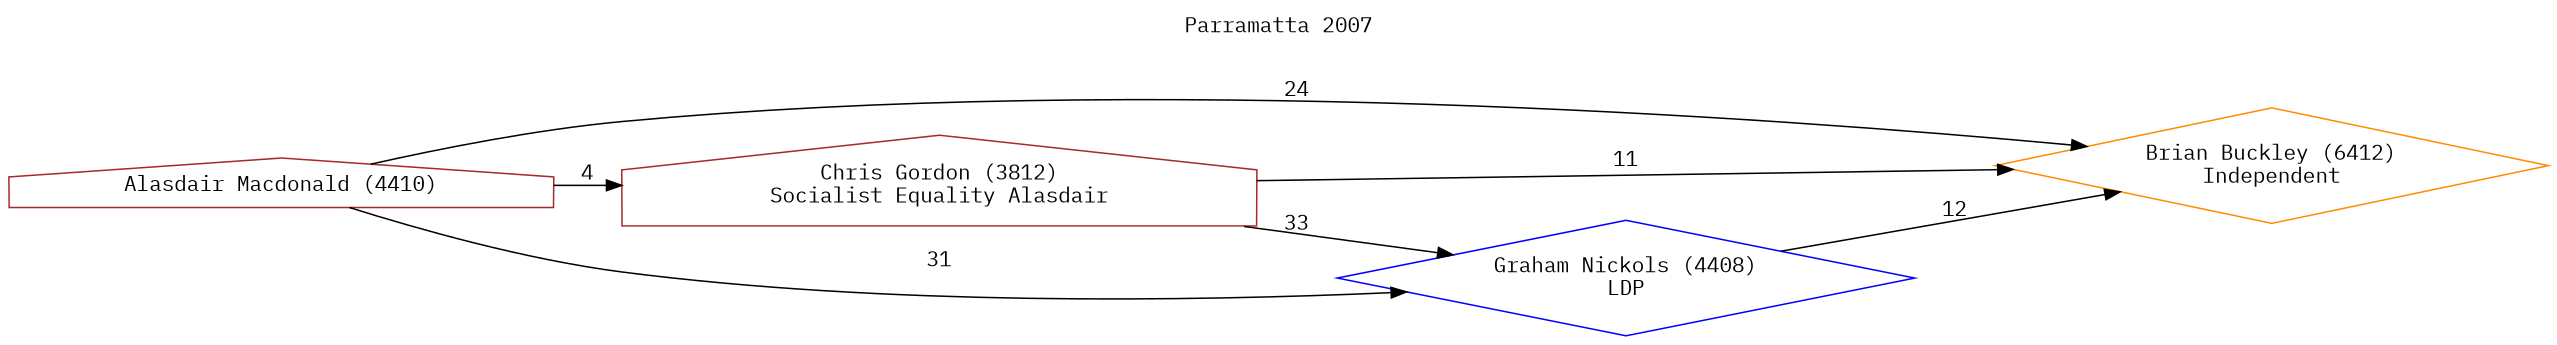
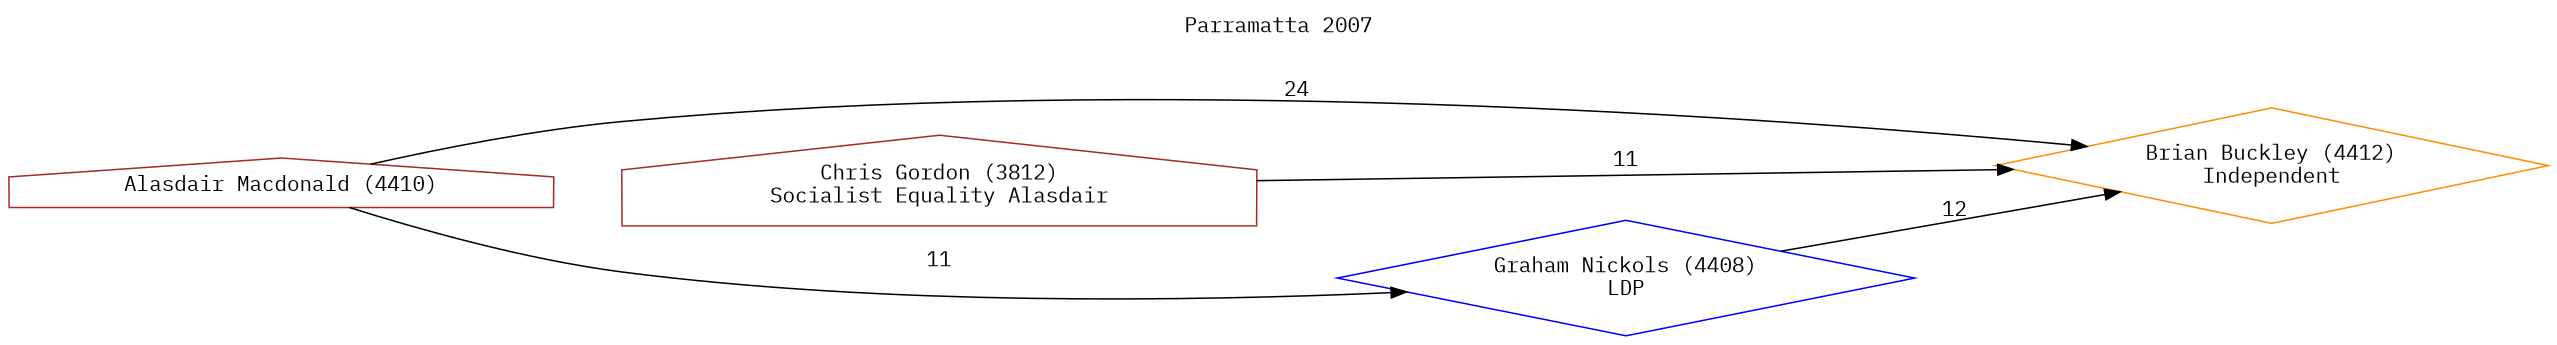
node "Brian Buckley (6412) Independent": label "Brian Buckley (6412) Independent" -> "Brian Buckley (4412) Independent"
edge "Alasdair Macdonald (4410)" -> "Chris Gordon (3812) Socialist Equality Alasdair": removed, label "4"
edge "Chris Gordon (3812) Socialist Equality Alasdair" -> "Graham Nickols (4408) LDP": removed, label "33"
edge "Alasdair Macdonald (4410)" -> "Graham Nickols (4408) LDP": label "31" -> "11"
